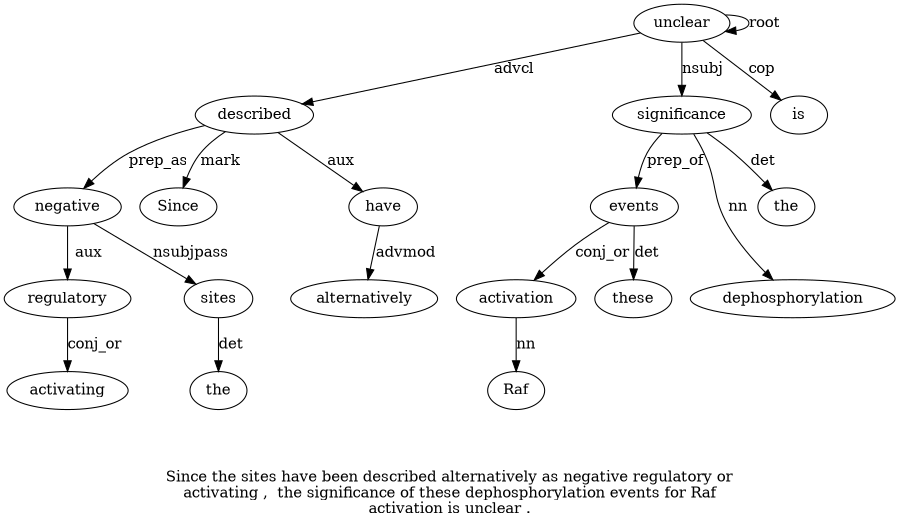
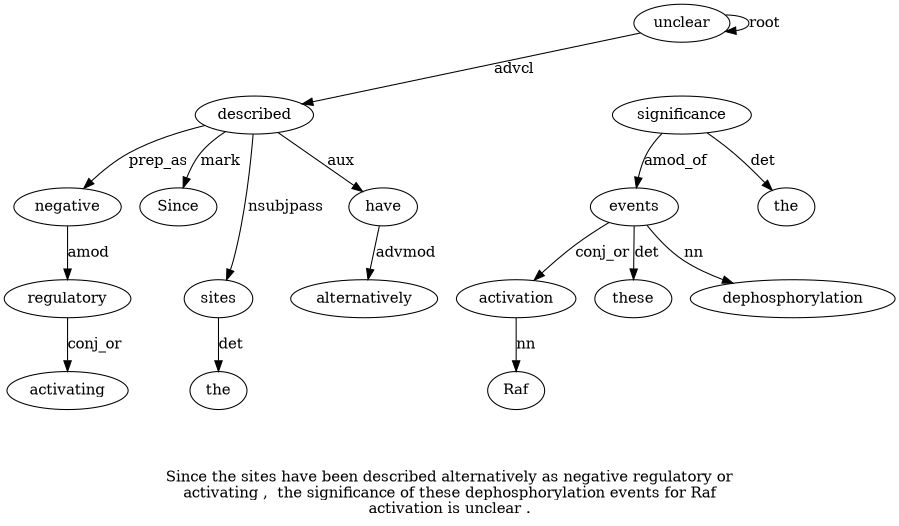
edge "unclear" -> "significance": removed, label "nsubj"
node "is": removed
edge "significance" -> "events": label "prep_of" -> "amod_of"
edge "significance" -> "dephosphorylation": now "events" -> "dephosphorylation"
edge "negative" -> "sites": now "described" -> "sites"
edge "negative" -> "regulatory": label "aux" -> "amod"
